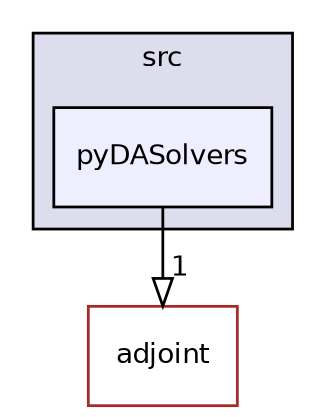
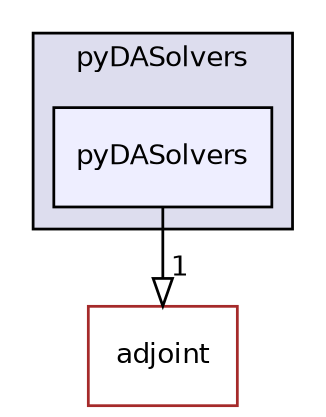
cluster "src": label "src" -> "pyDASolvers"
